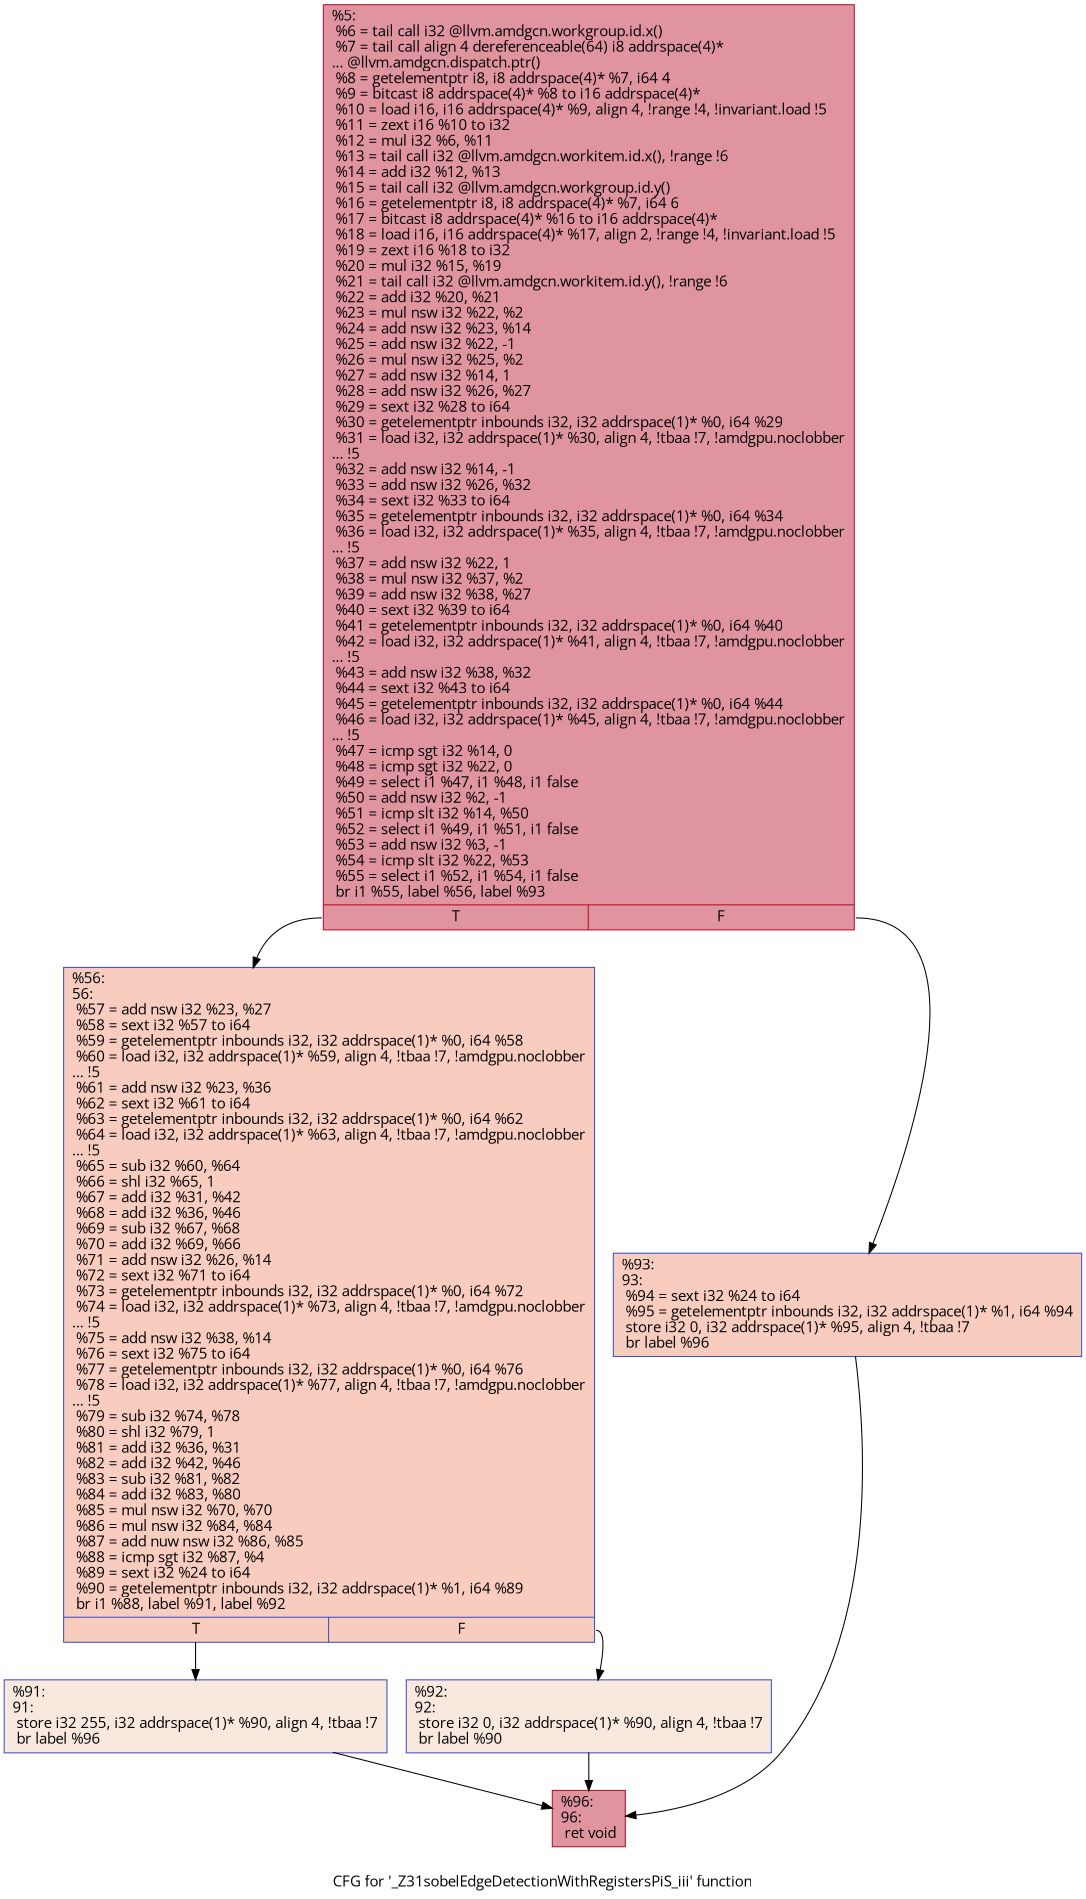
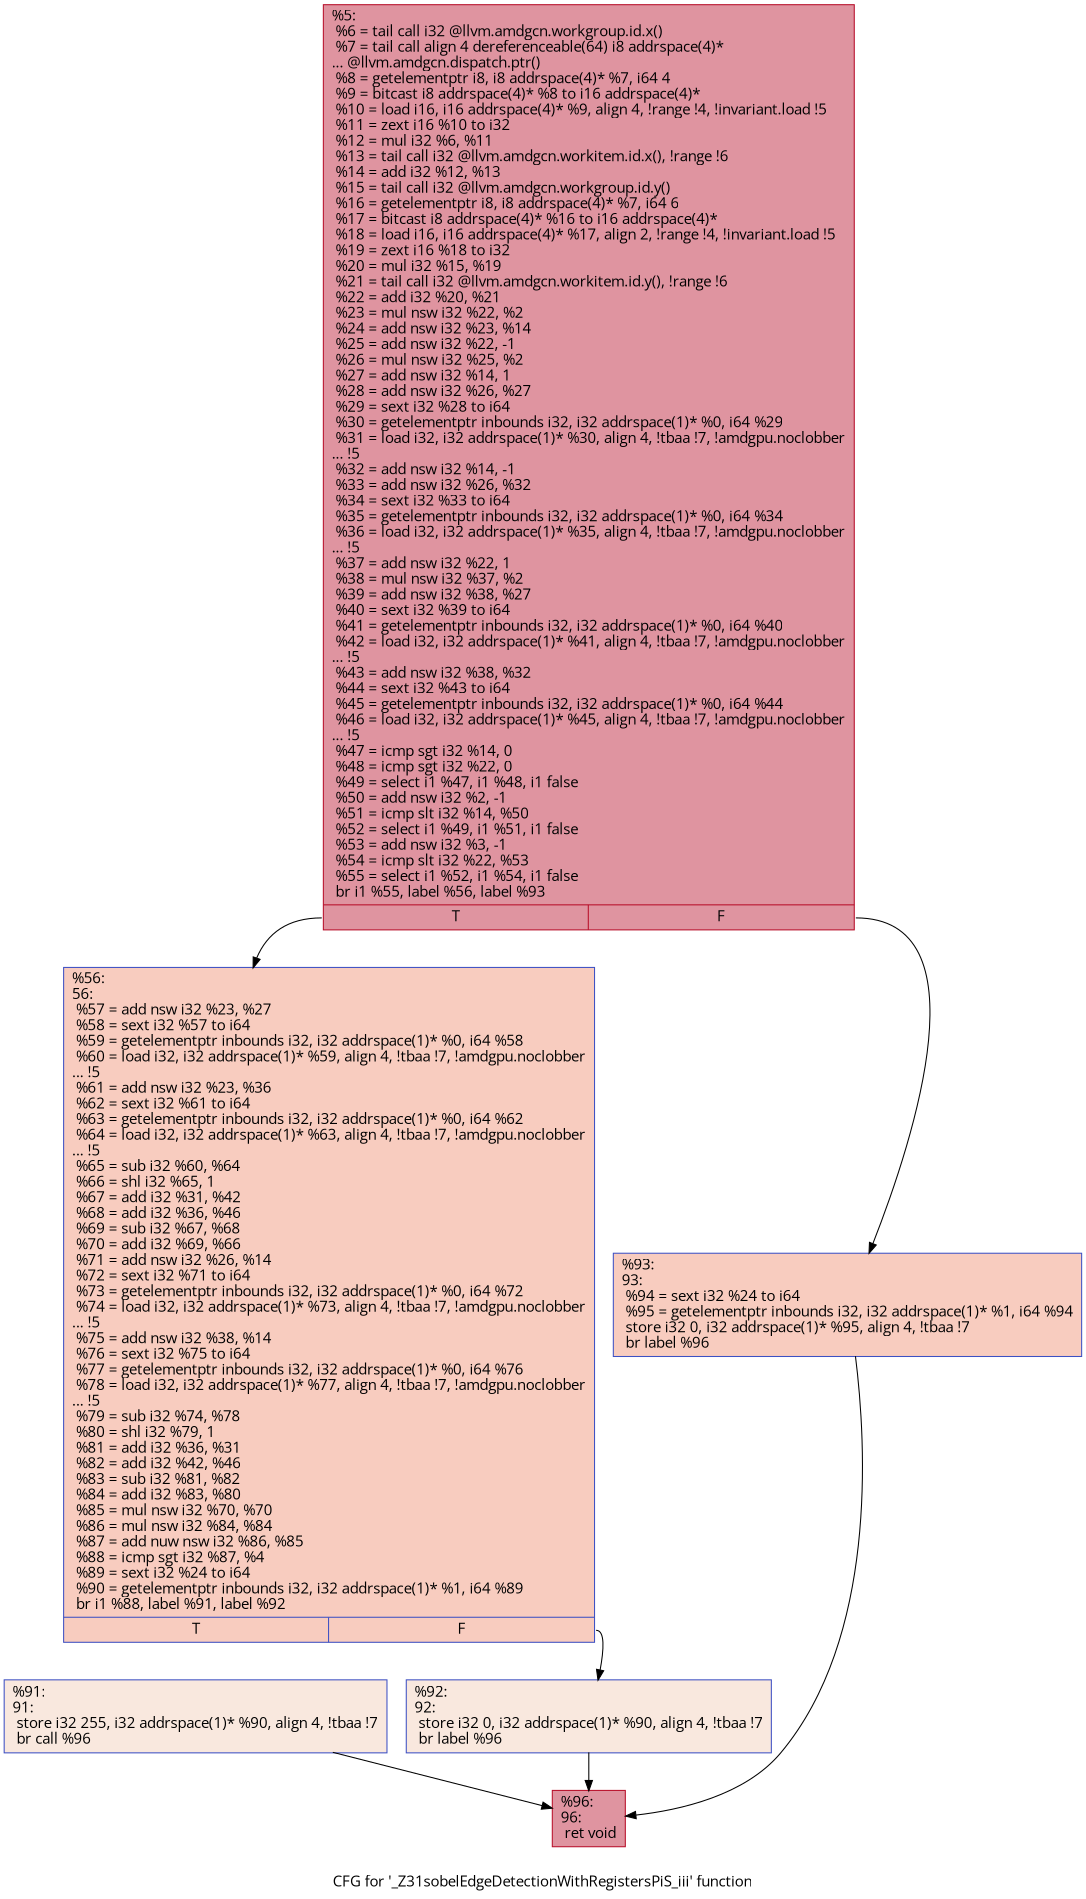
edge "%56:" -> "%91:": removed
node "%91:": text "br label %96" -> "br call %96"
node "%92:": text "br label %90" -> "br label %96"
